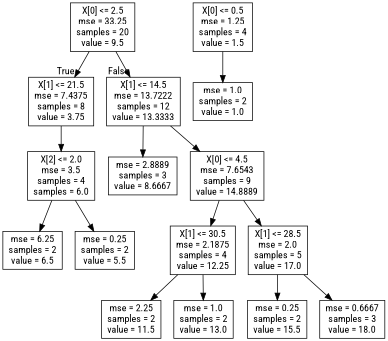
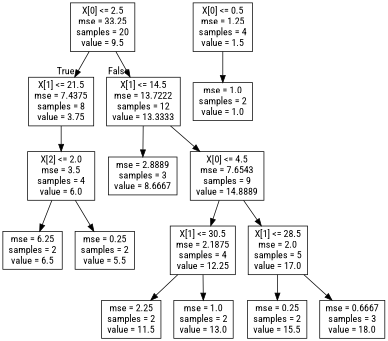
node "X[2] <= 2.0 mse = 3.5 samples = 4 samples = 6.0": label "X[2] <= 2.0 mse = 3.5 samples = 4 samples = 6.0" -> "X[2] <= 2.0 mse = 3.5 samples = 4 value = 6.0"
